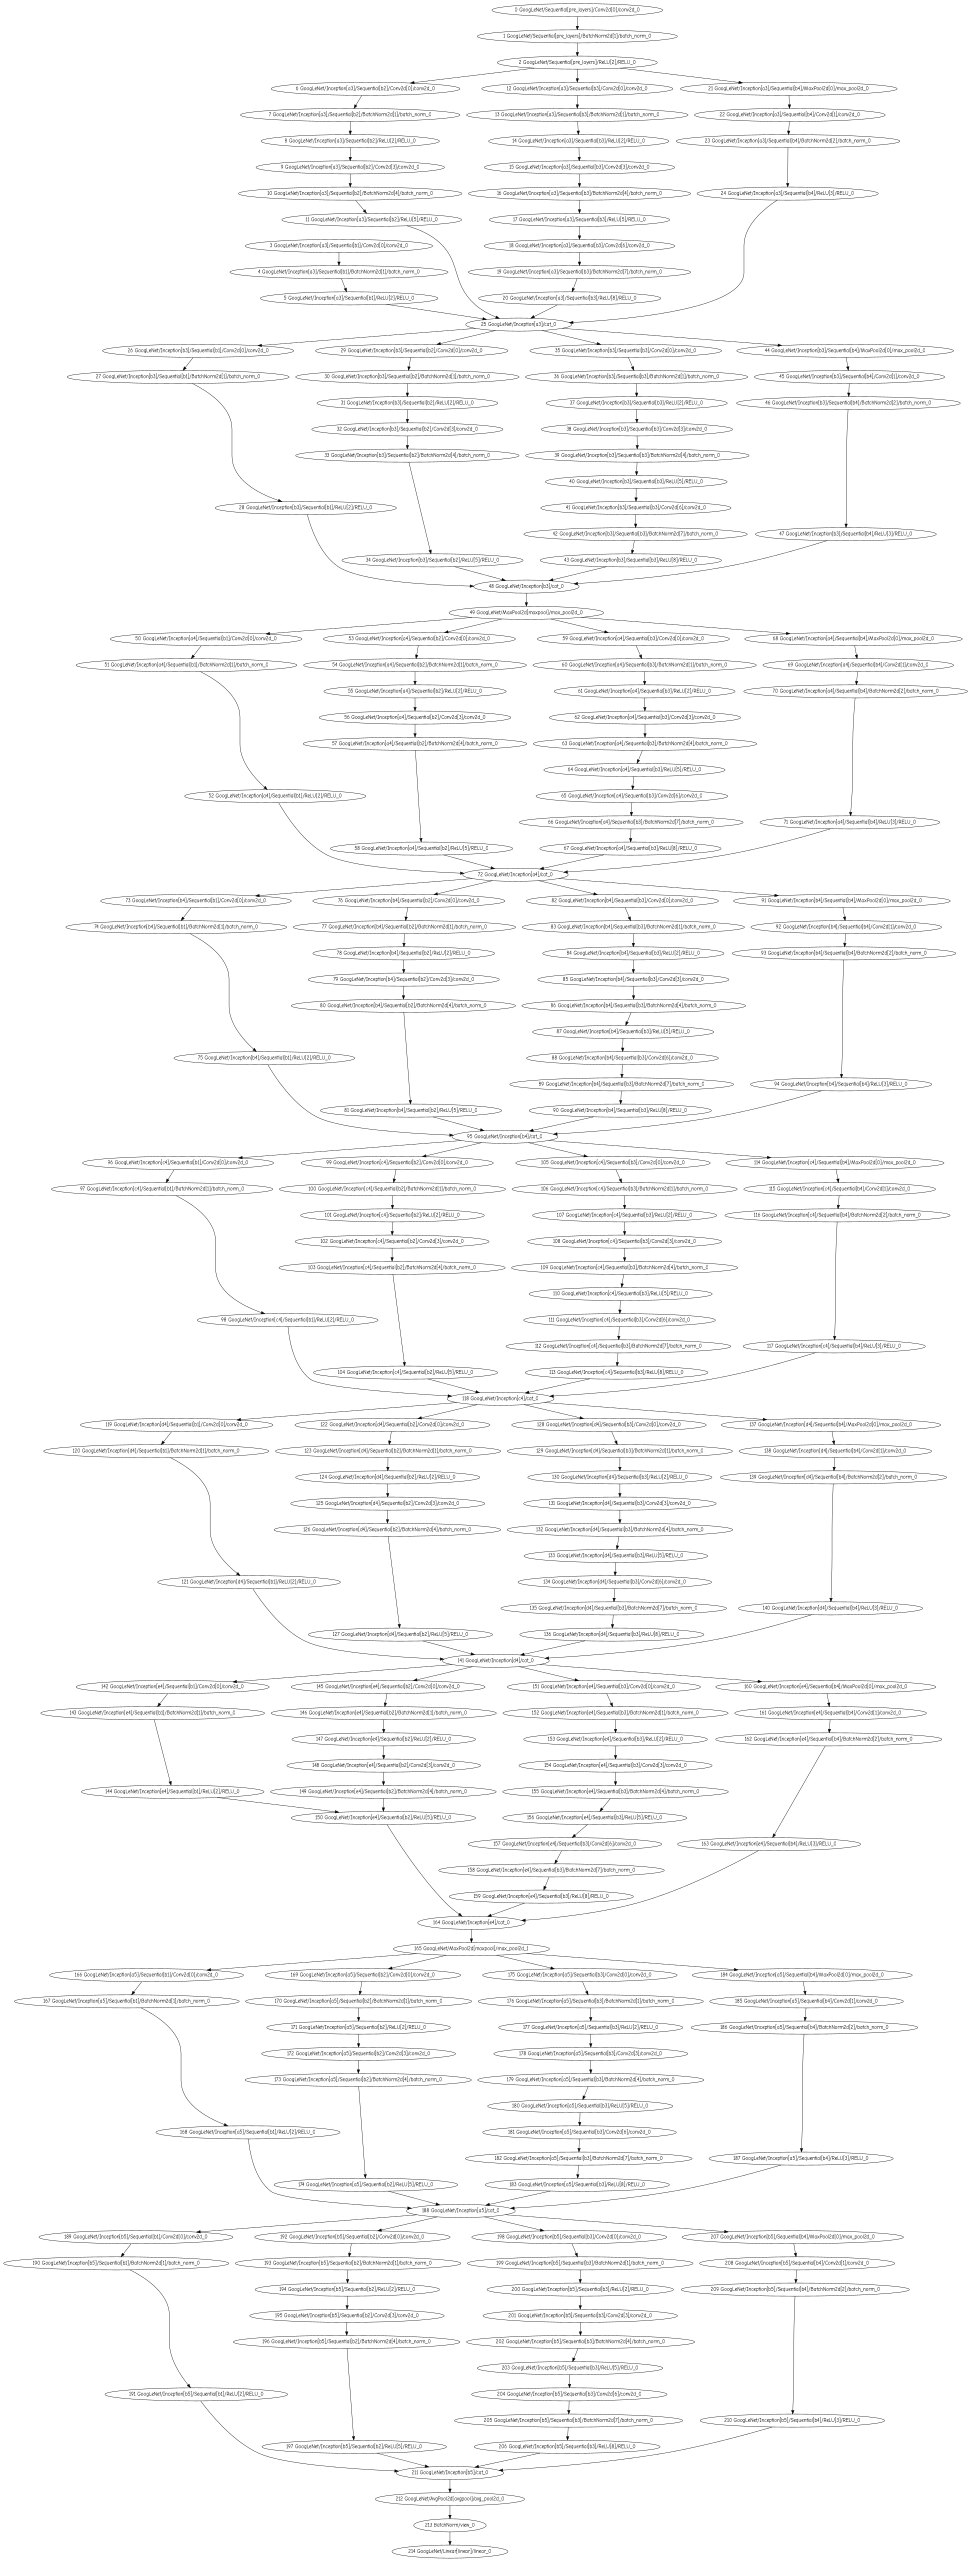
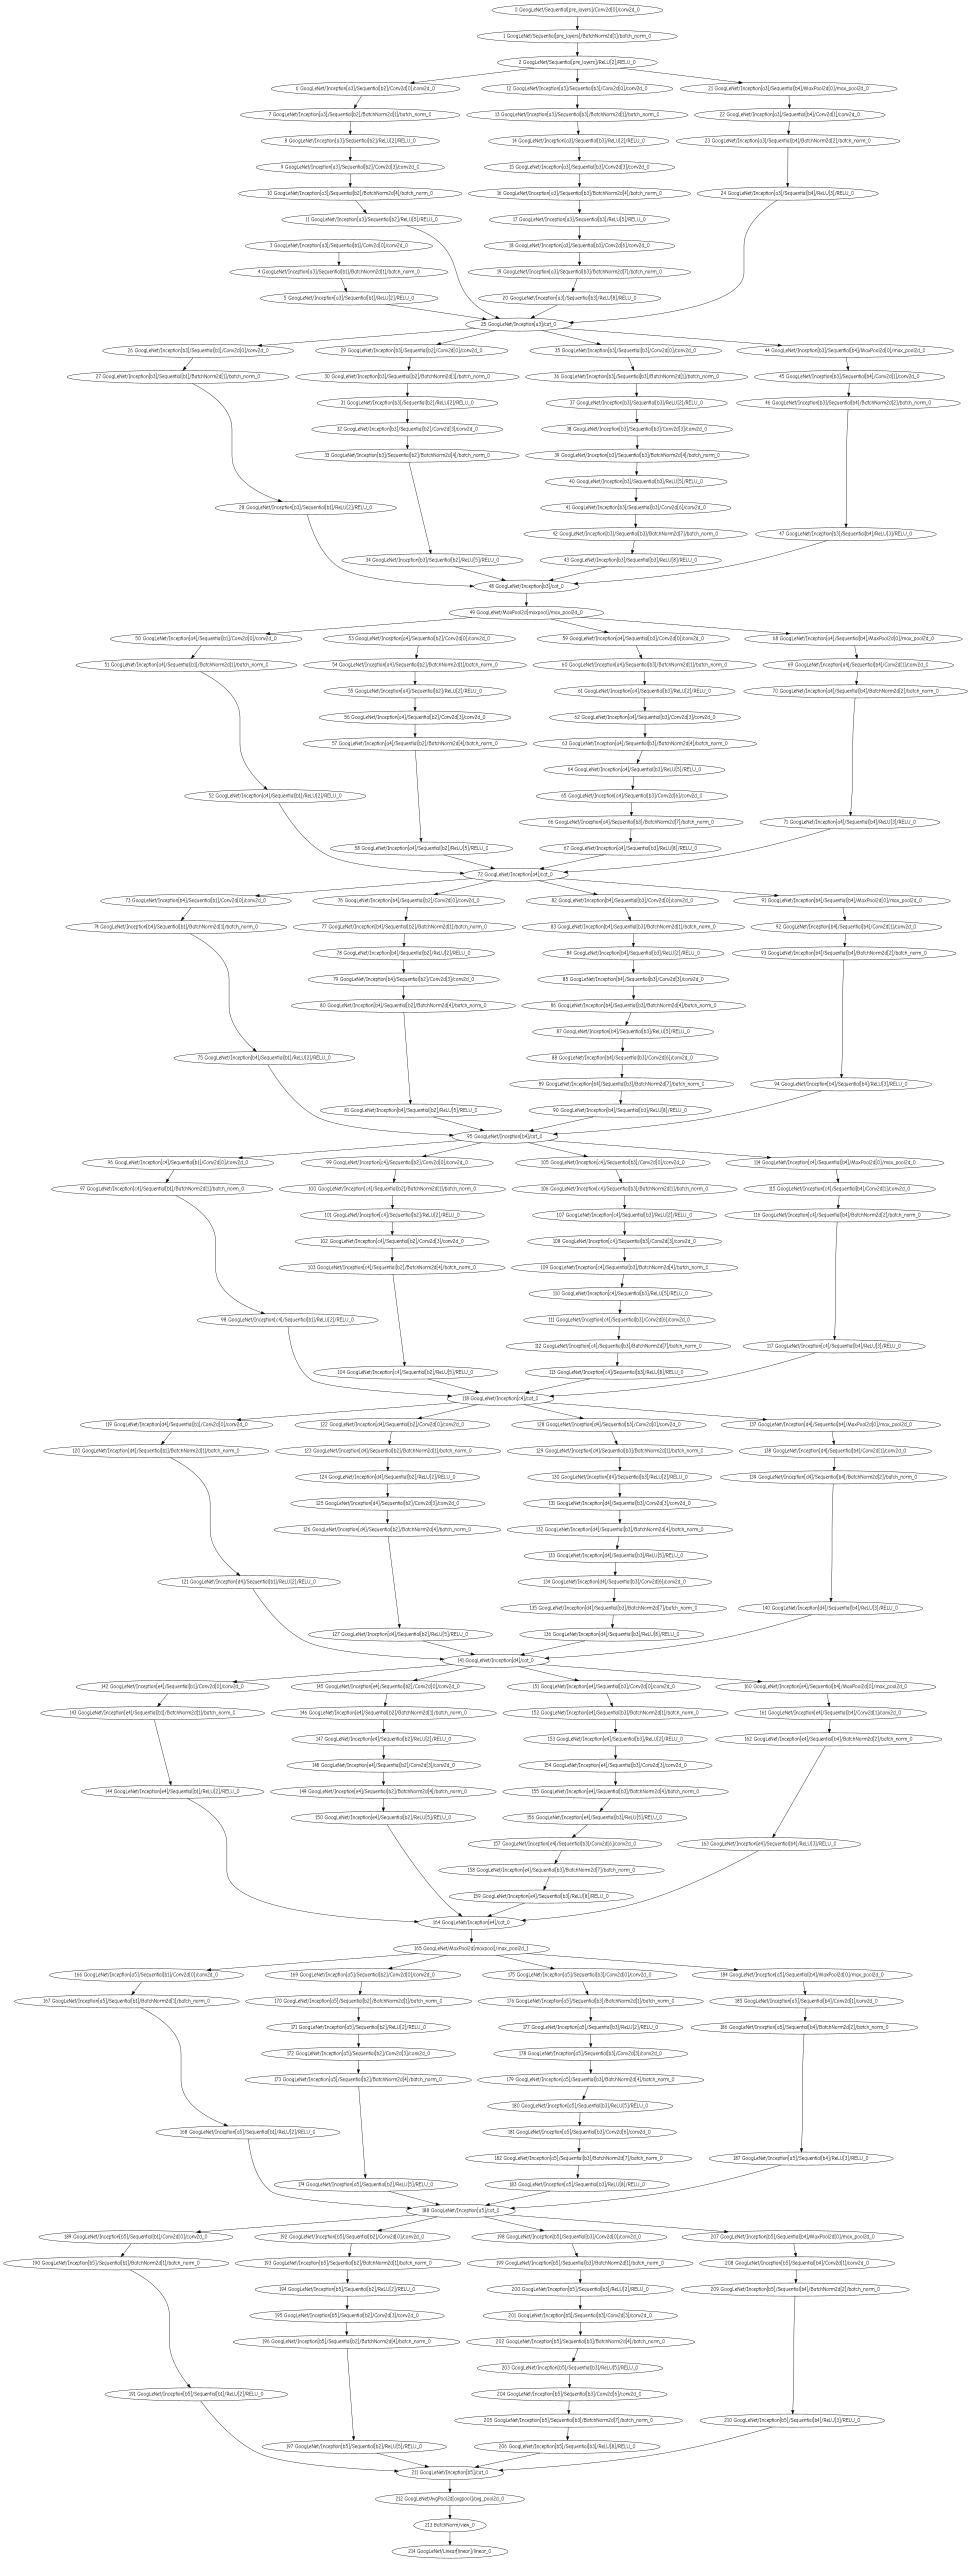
edge "49 GoogLeNet/MaxPool2d[maxpool]/max_pool2d_0" -> "53 GoogLeNet/Inception[a4]/Sequential[b2]/Conv2d[0]/conv2d_0": removed
edge "144 GoogLeNet/Inception[e4]/Sequential[b1]/ReLU[2]/RELU_0" -> "150 GoogLeNet/Inception[e4]/Sequential[b2]/ReLU[5]/RELU_0": now "144 GoogLeNet/Inception[e4]/Sequential[b1]/ReLU[2]/RELU_0" -> "164 GoogLeNet/Inception[e4]/cat_0"
